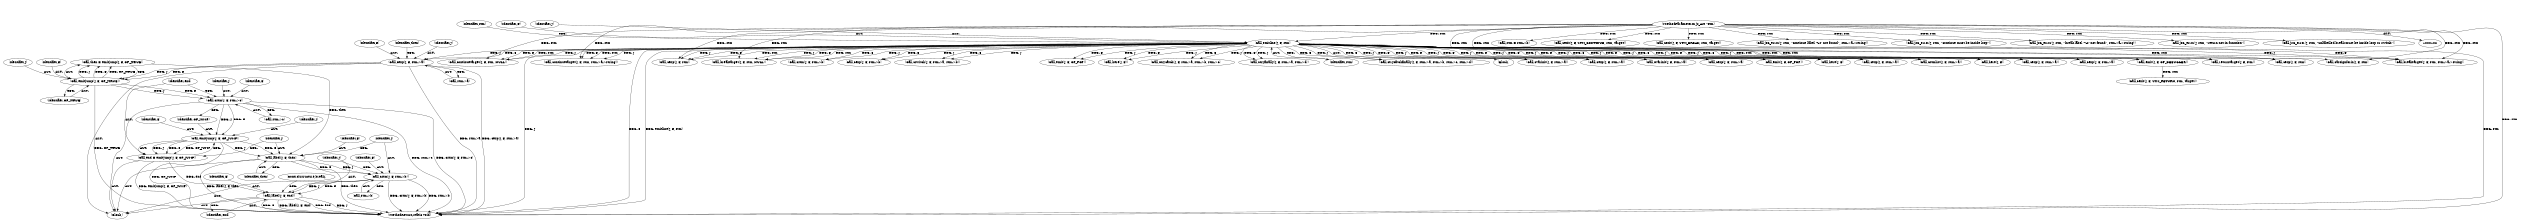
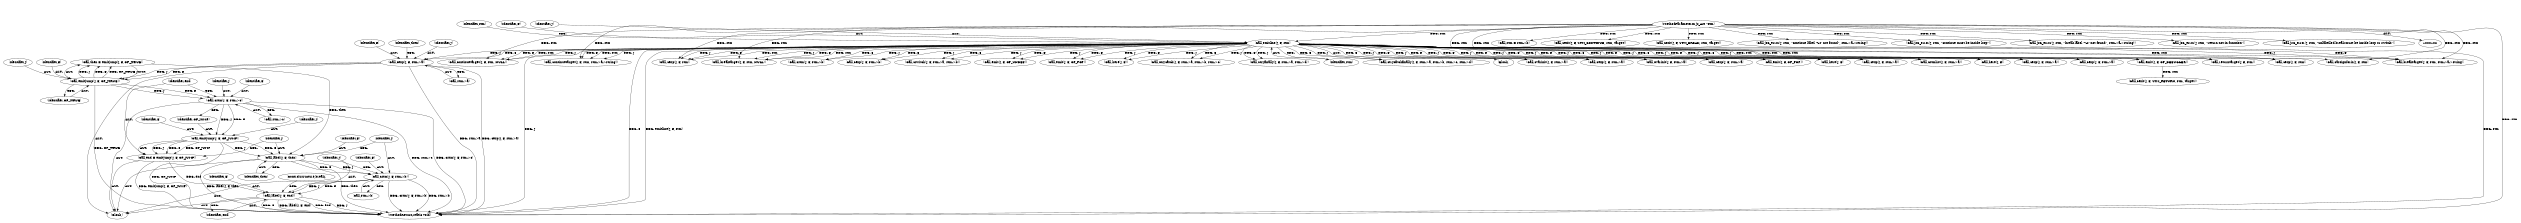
node "(Call,emit(J, F, OP_UNDEF))": added
edge "(Call,then = emitjump(J, F, OP_JTRUE))" -> "(Call,emitjump(J, F, OP_JTRUE))": label "CFG: " -> "JUMP: "
edge "(Call,end = emitjump(J, F, OP_JUMP))" -> "(Call,emitjump(J, F, OP_JUMP))": removed, label "CFG:"
